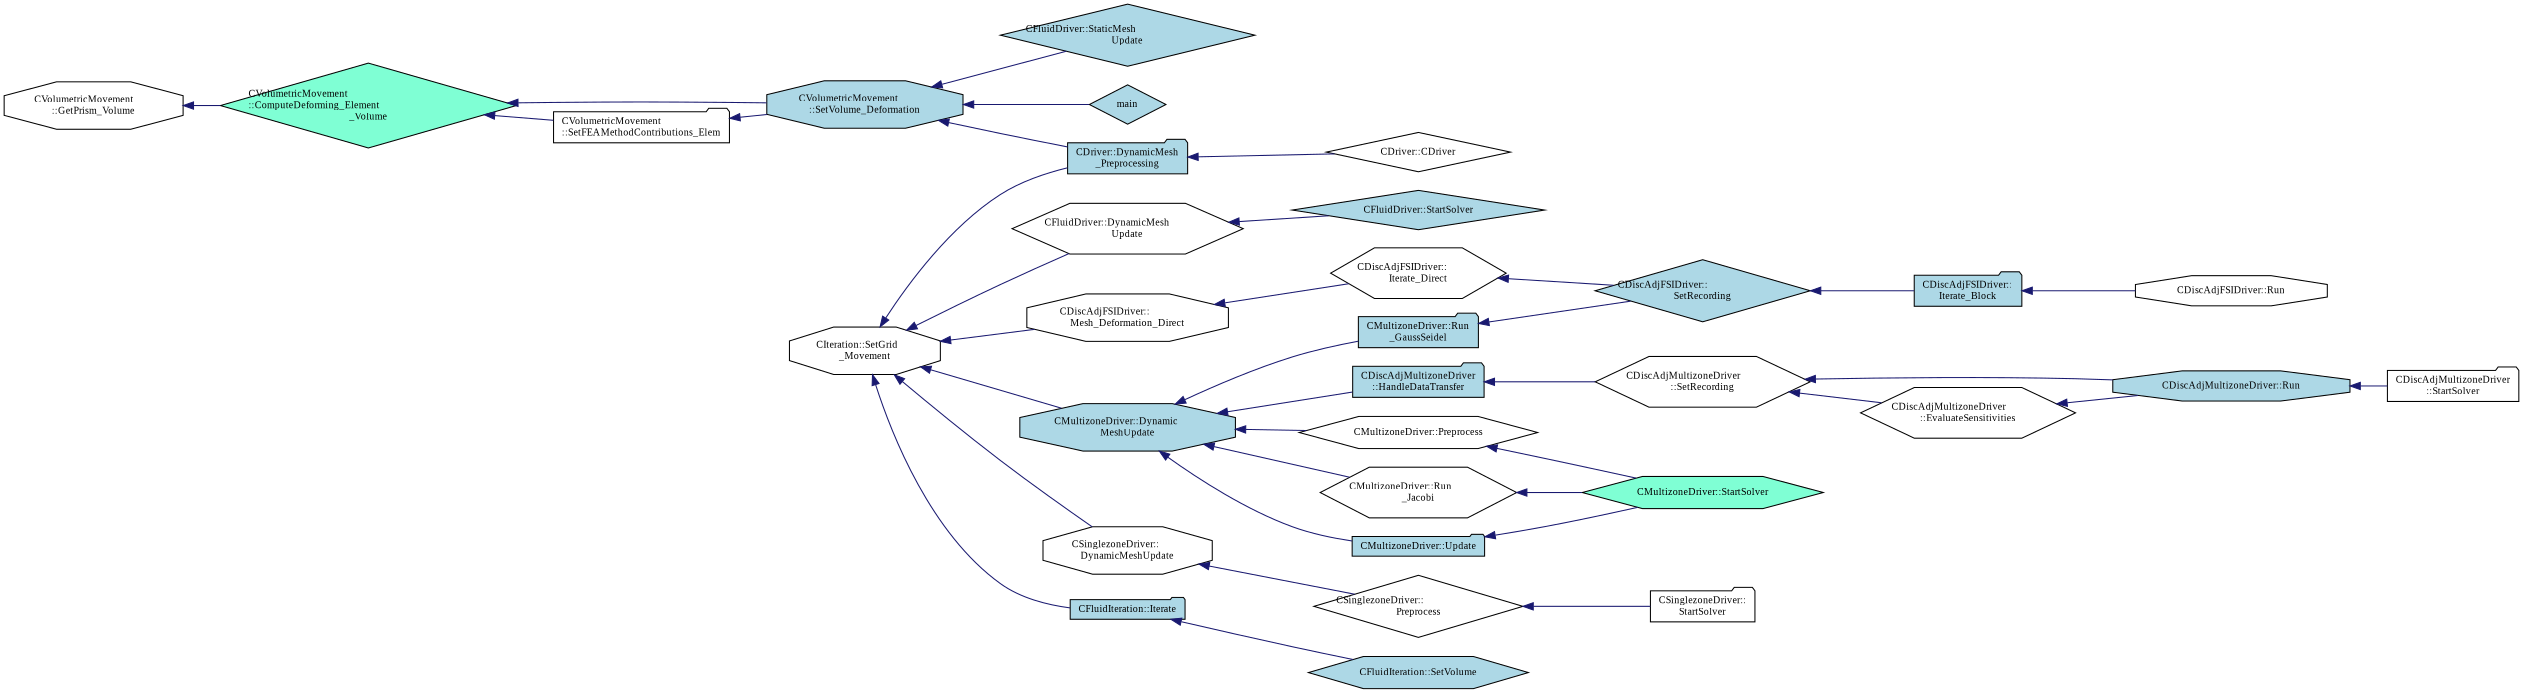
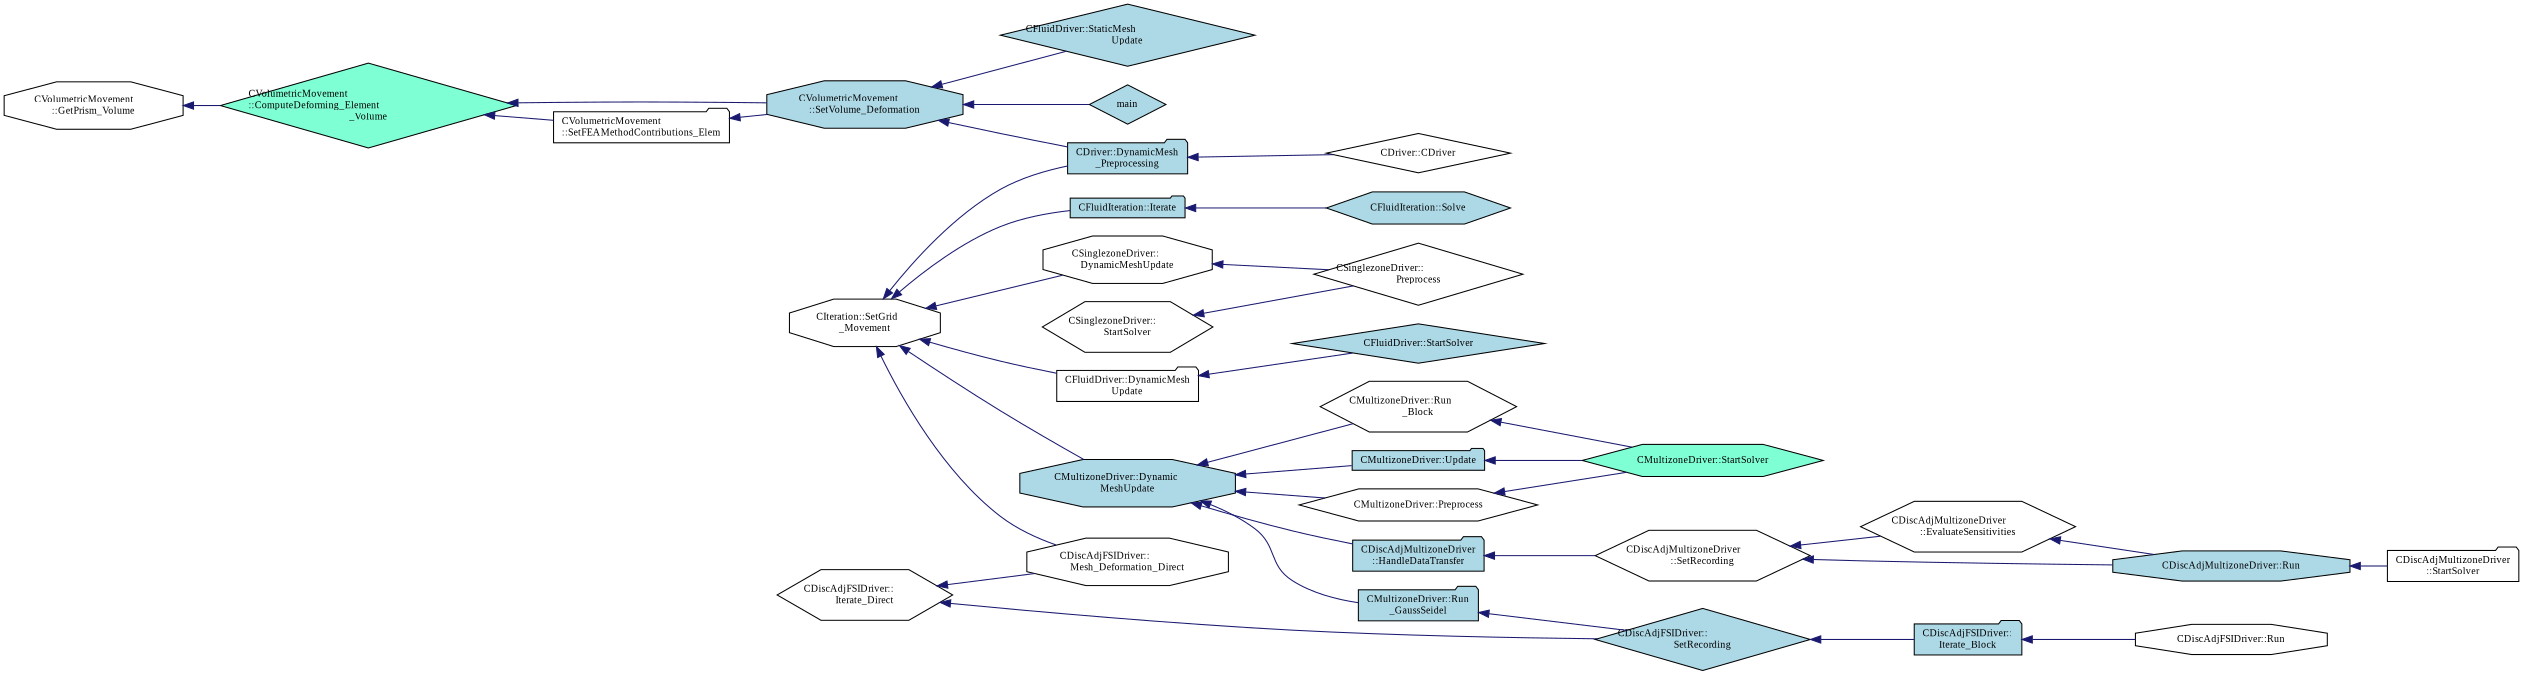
node "CFluidDriver::DynamicMesh Update": shape hexagon -> folder
edge "CDiscAdjFSIDriver:: Iterate_Direct" -> "CDiscAdjFSIDriver:: Mesh_Deformation_Direct": reversed
node "CMultizoneDriver::Run _Jacobi": label "CMultizoneDriver::Run _Jacobi" -> "CMultizoneDriver::Run _Block"
edge "CSinglezoneDriver:: StartSolver" -> "CSinglezoneDriver:: Preprocess": reversed
node "CSinglezoneDriver:: StartSolver": shape folder -> hexagon
node "CFluidIteration::SetVolume": label "CFluidIteration::SetVolume" -> "CFluidIteration::Solve"
